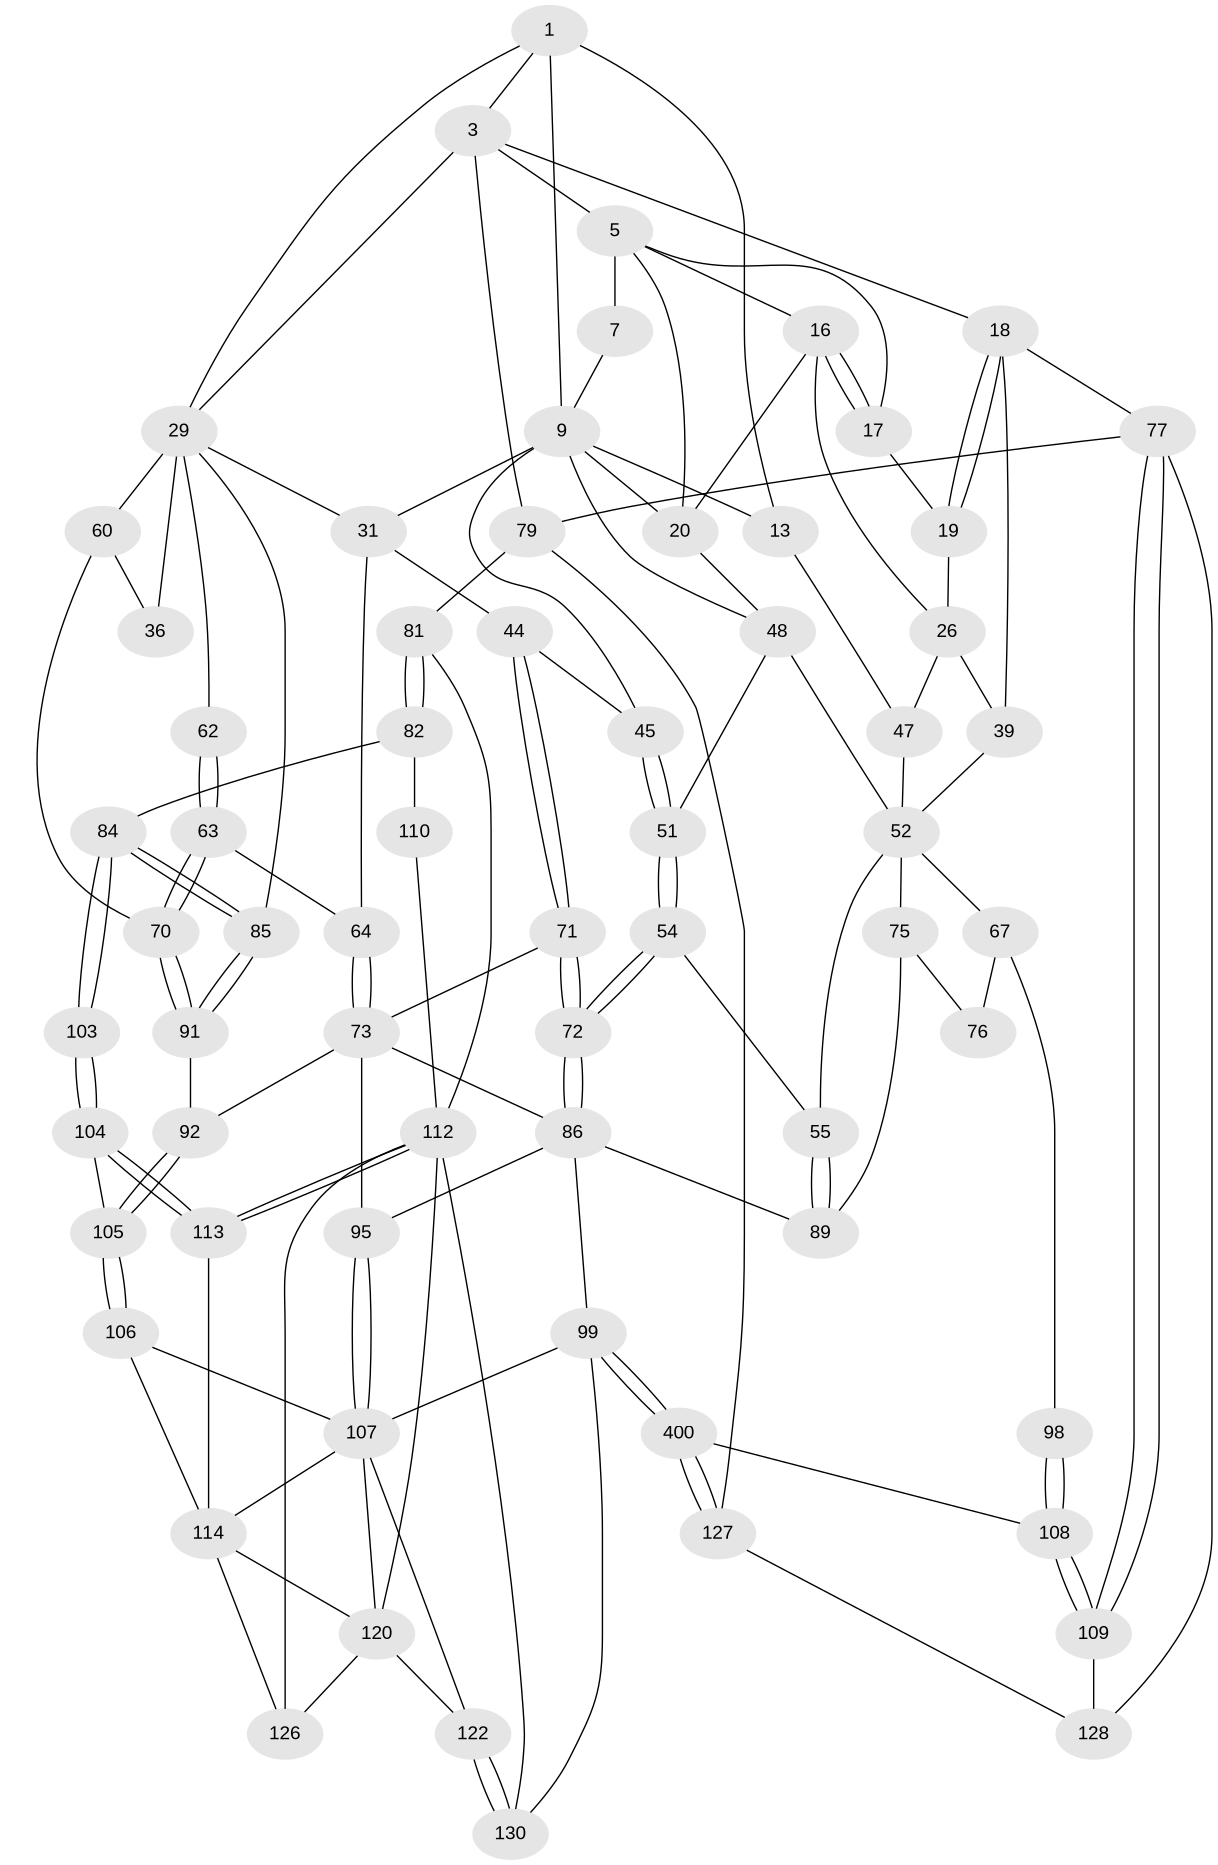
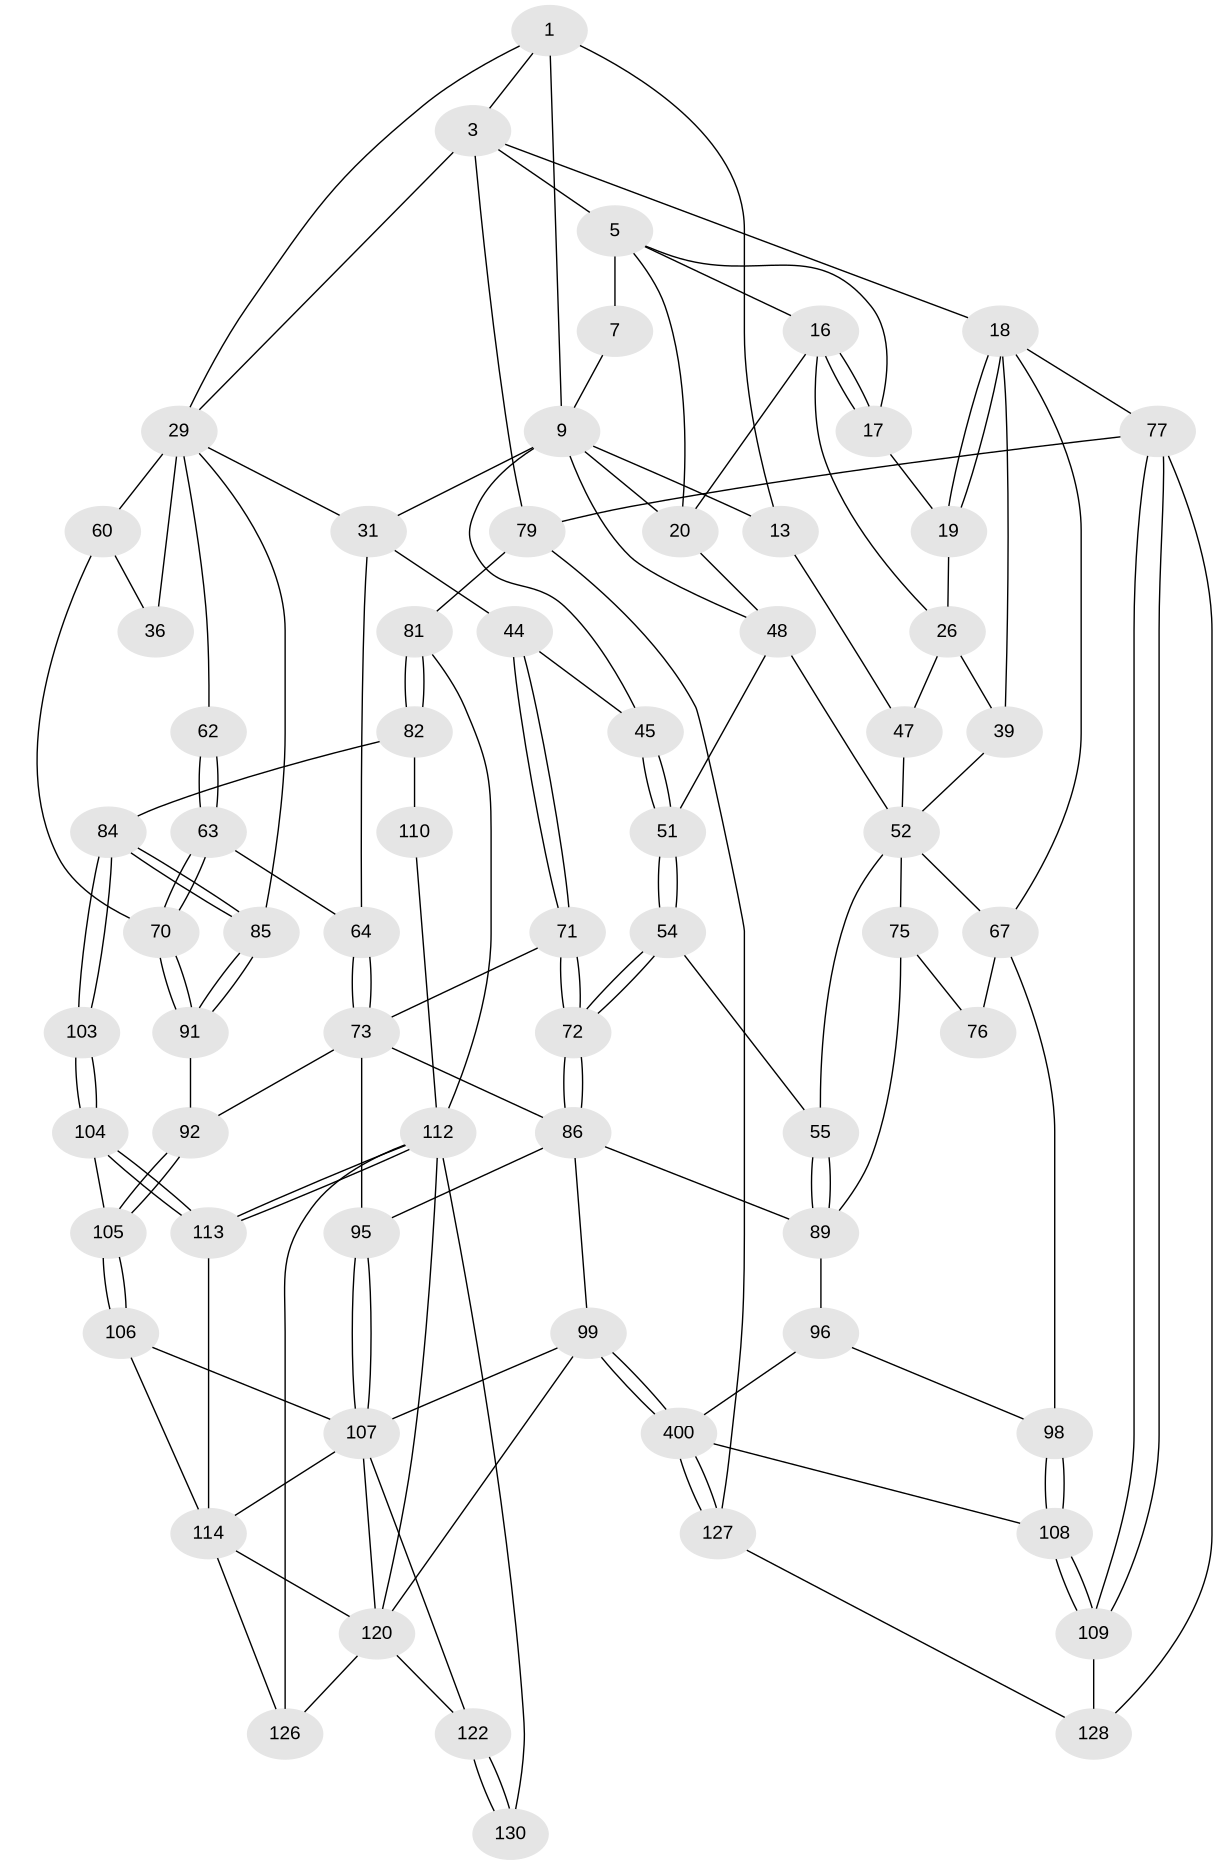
edge "18" -- "67": added
node "96": added
edge "99" -- "130": now "99" -- "120"
